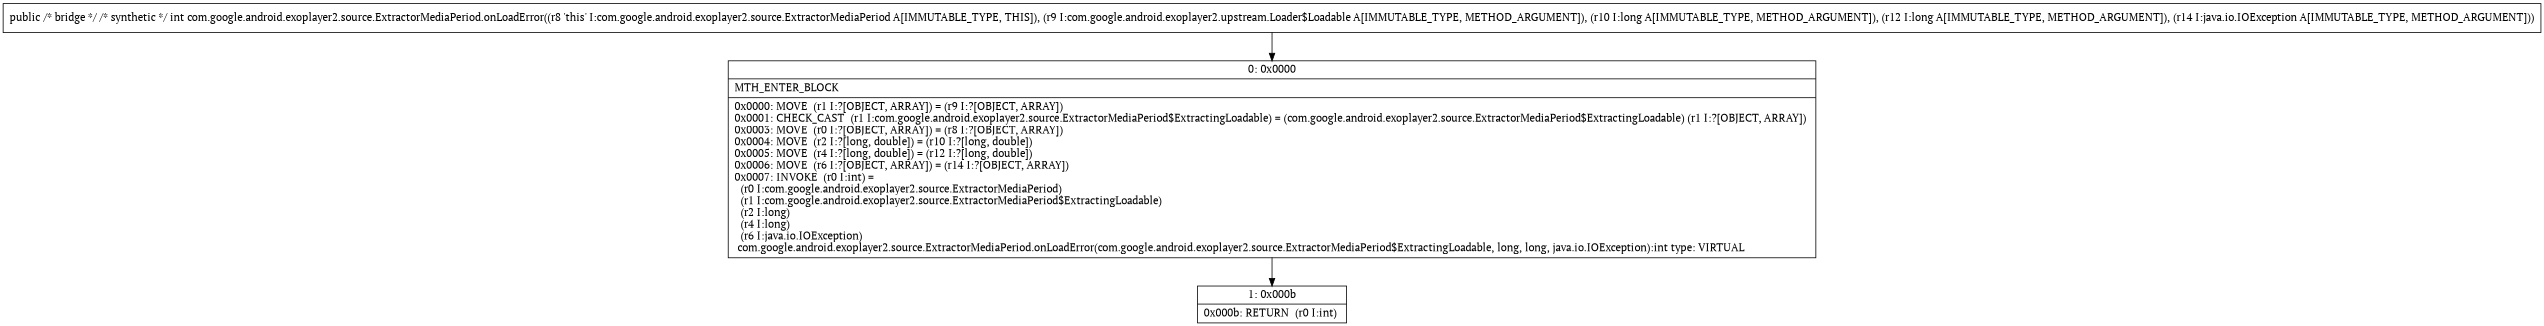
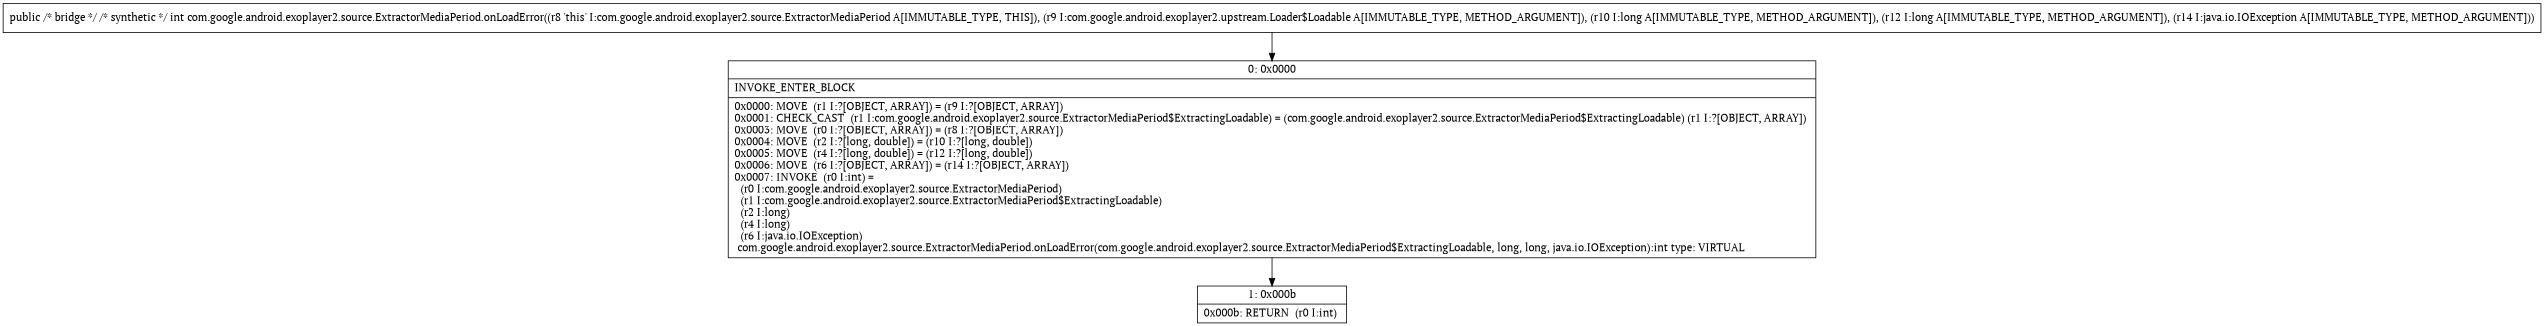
node "0: 0x0000": text "MTH_ENTER_BLOCK" -> "INVOKE_ENTER_BLOCK"
